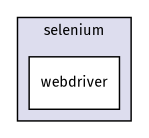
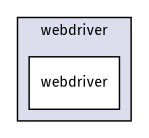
cluster "selenium": label "selenium" -> "webdriver"
